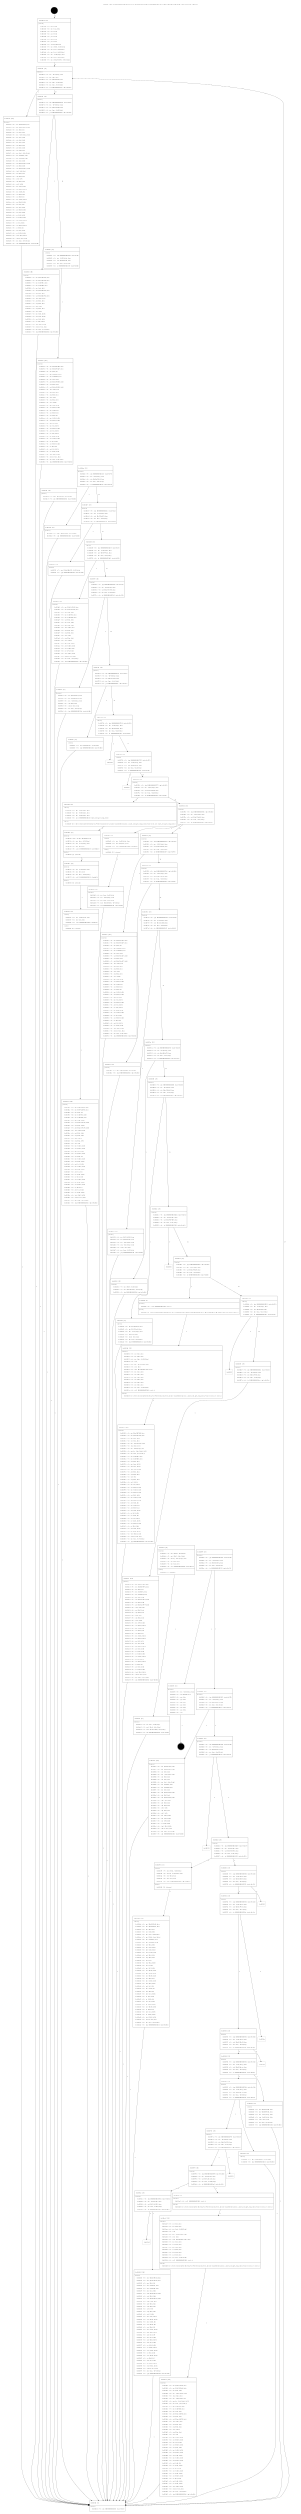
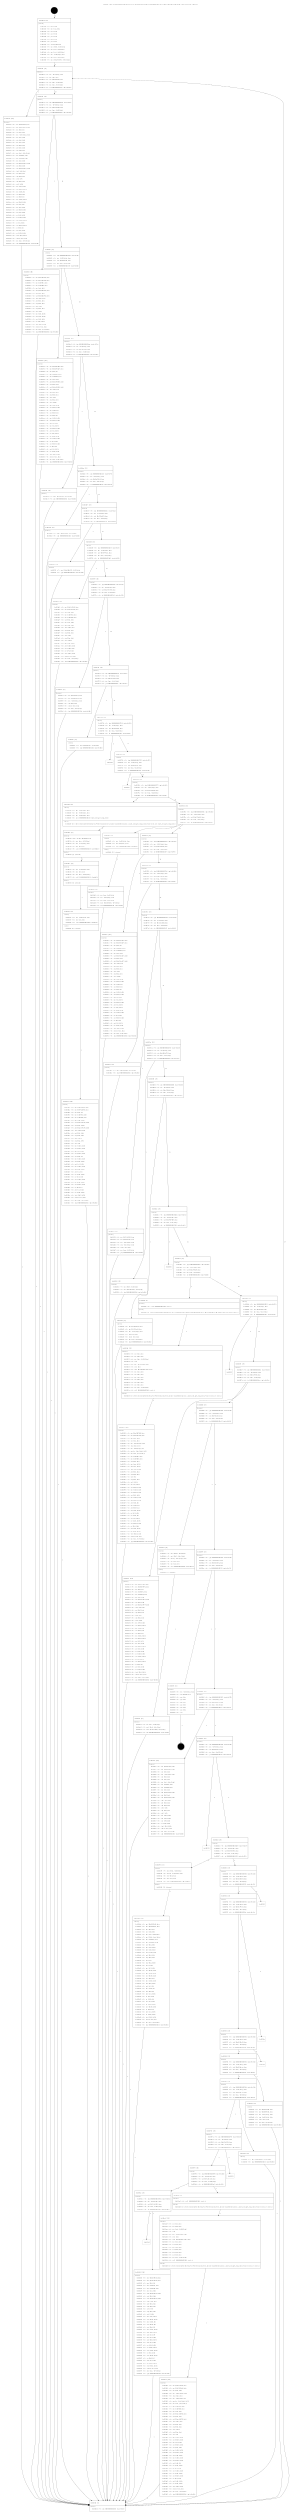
node "0x4016a5 [25]": added
node "0x401880 [25]": added
